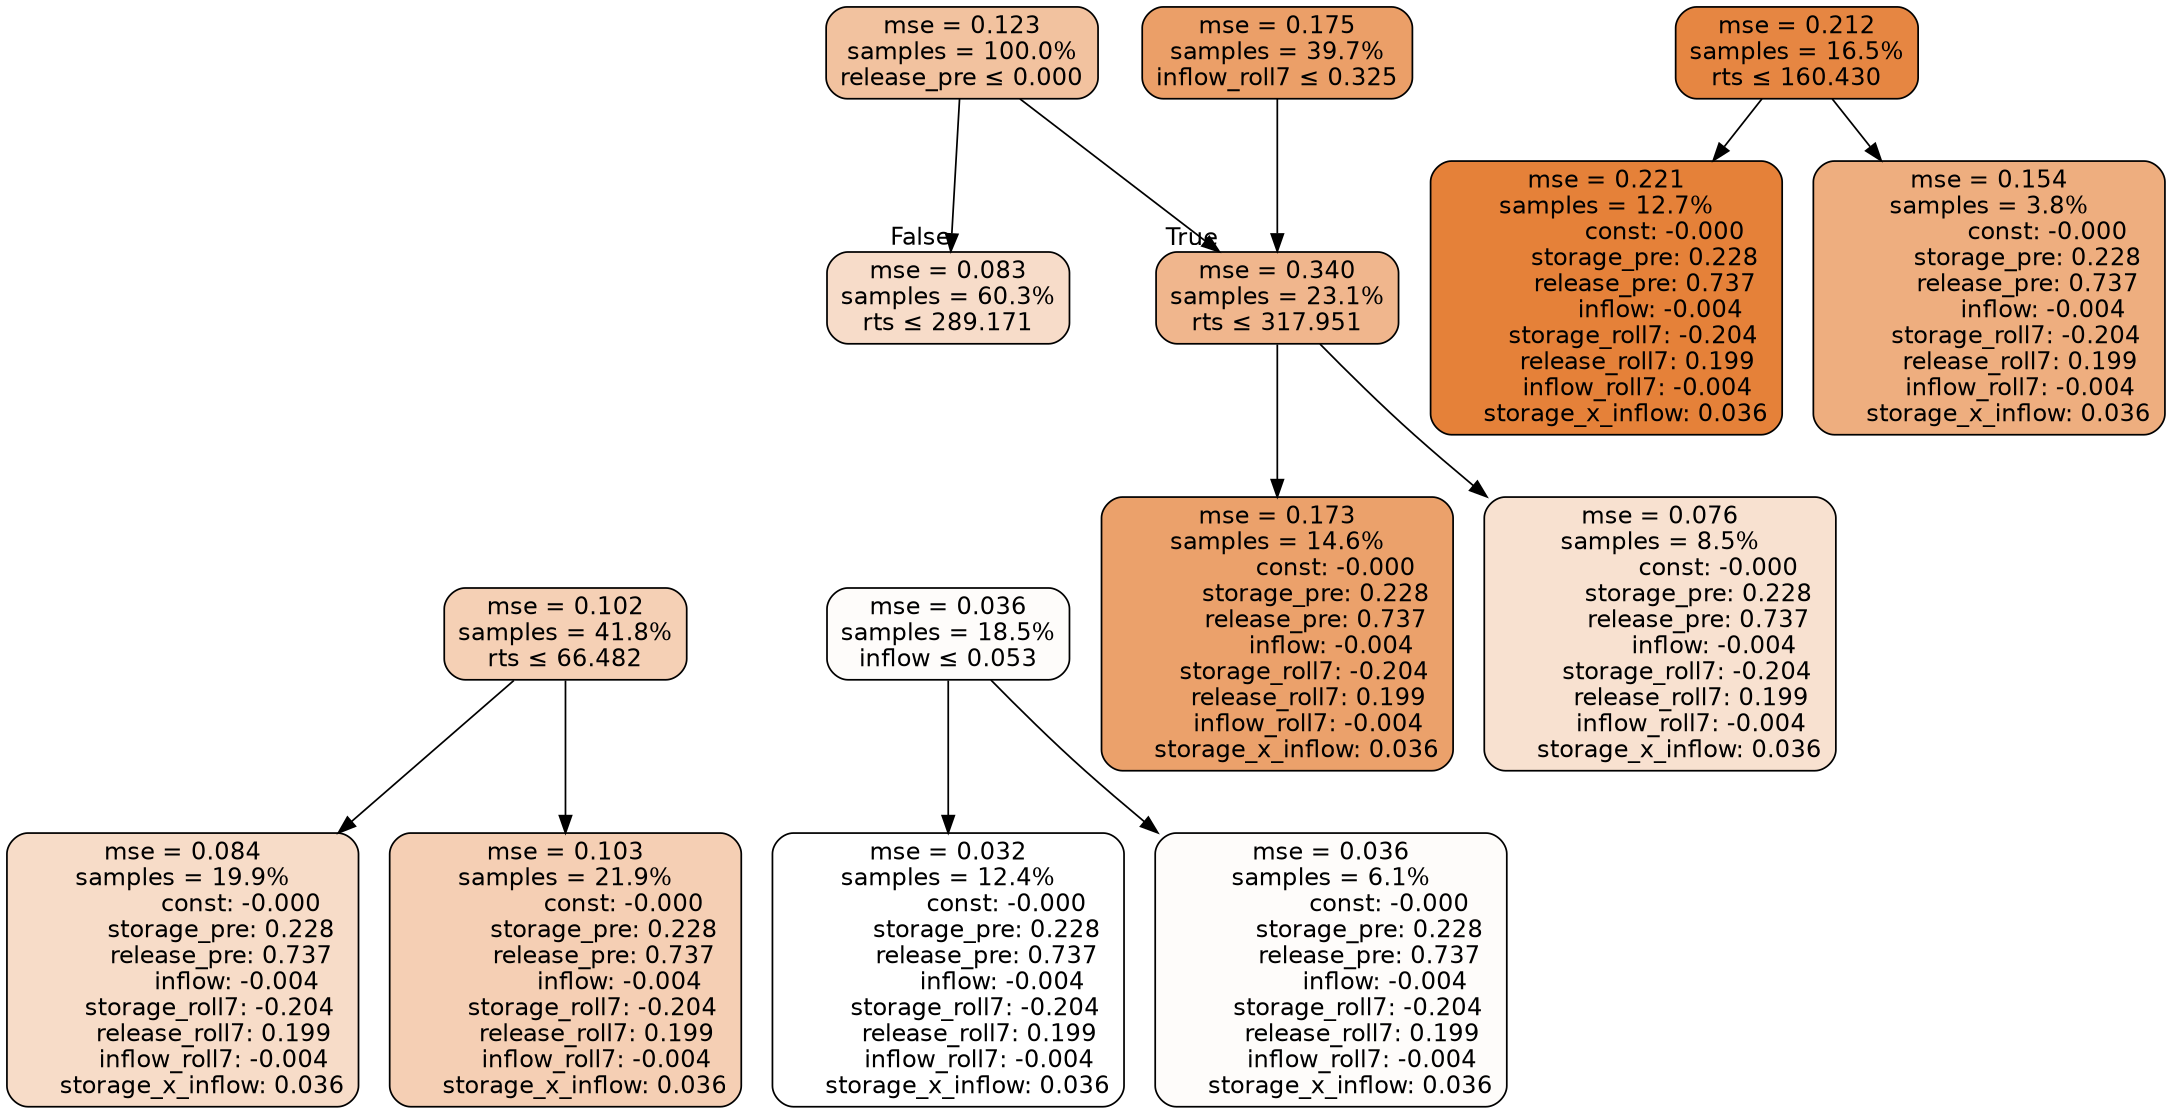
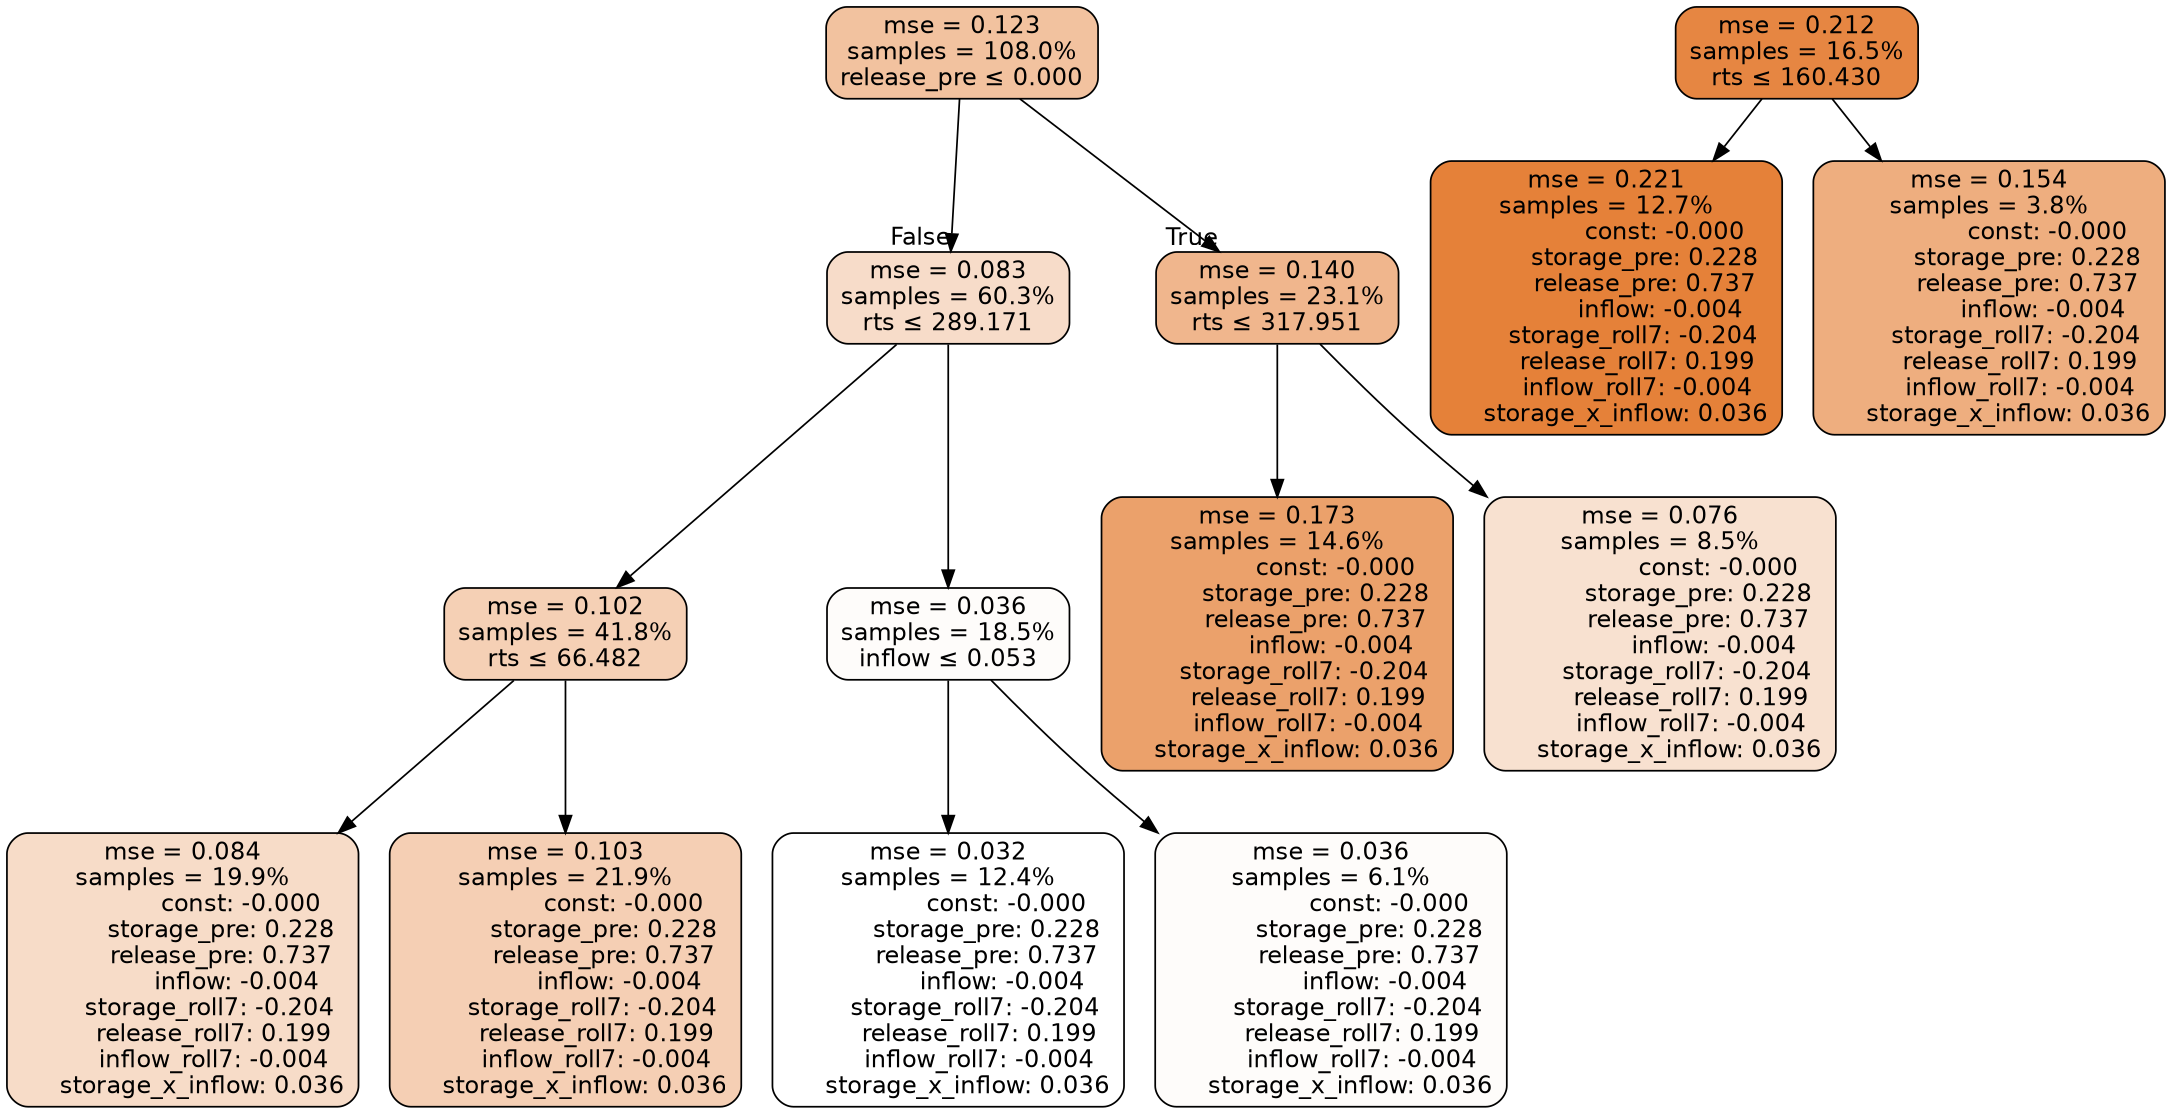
node "mse = 0.123 samples = 100.0% release_pre ≤ 0.000": label "mse = 0.123 samples = 100.0% release_pre ≤ 0.000" -> "mse = 0.123 samples = 108.0% release_pre ≤ 0.000"
node "mse = 0.175 samples = 39.7% inflow_roll7 ≤ 0.325": removed
node "mse = 0.340 samples = 23.1% rts ≤ 317.951": label "mse = 0.340 samples = 23.1% rts ≤ 317.951" -> "mse = 0.140 samples = 23.1% rts ≤ 317.951"
edge "mse = 0.083 samples = 60.3% rts ≤ 289.171" -> "mse = 0.036 samples = 18.5% inflow ≤ 0.053": added
edge "mse = 0.083 samples = 60.3% rts ≤ 289.171" -> "mse = 0.102 samples = 41.8% rts ≤ 66.482": added
